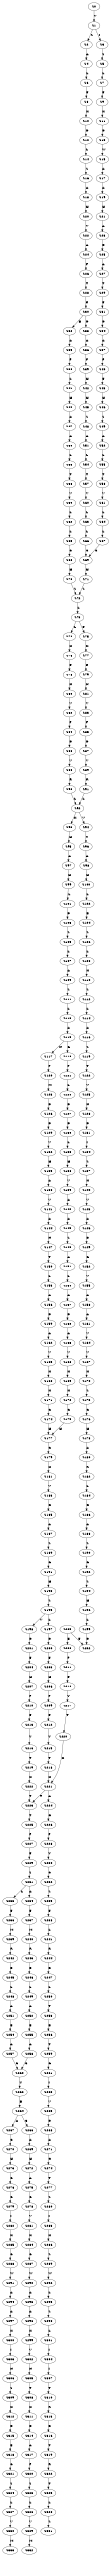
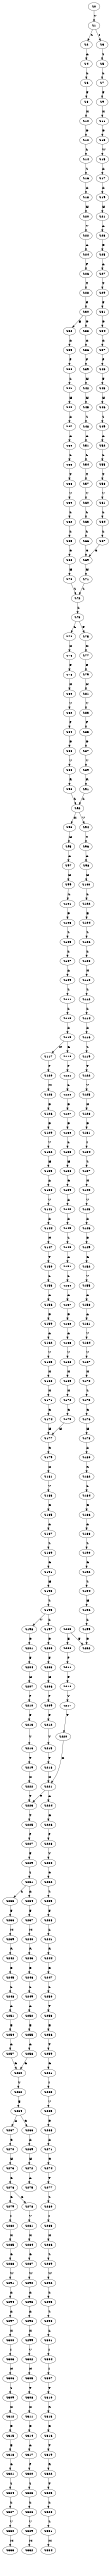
edge "S136" -> "S139": label "V" -> "G"
edge "S275" -> "S278": now "S276" -> "S278"
node "S334": added
